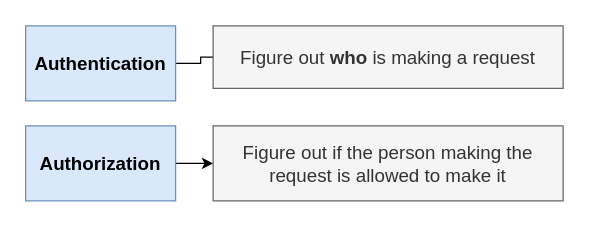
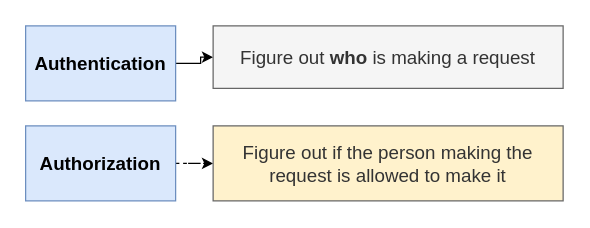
edge "Figure out who is making a request" -- "Authentication": arrowhead none -> classic
edge "Authorization" -> "Figure out if the person making the request is allowed to make it": style solid -> dashed
node "Figure out if the person making the request is allowed to make it": fillcolor #f5f5f5 -> #fff2cc
